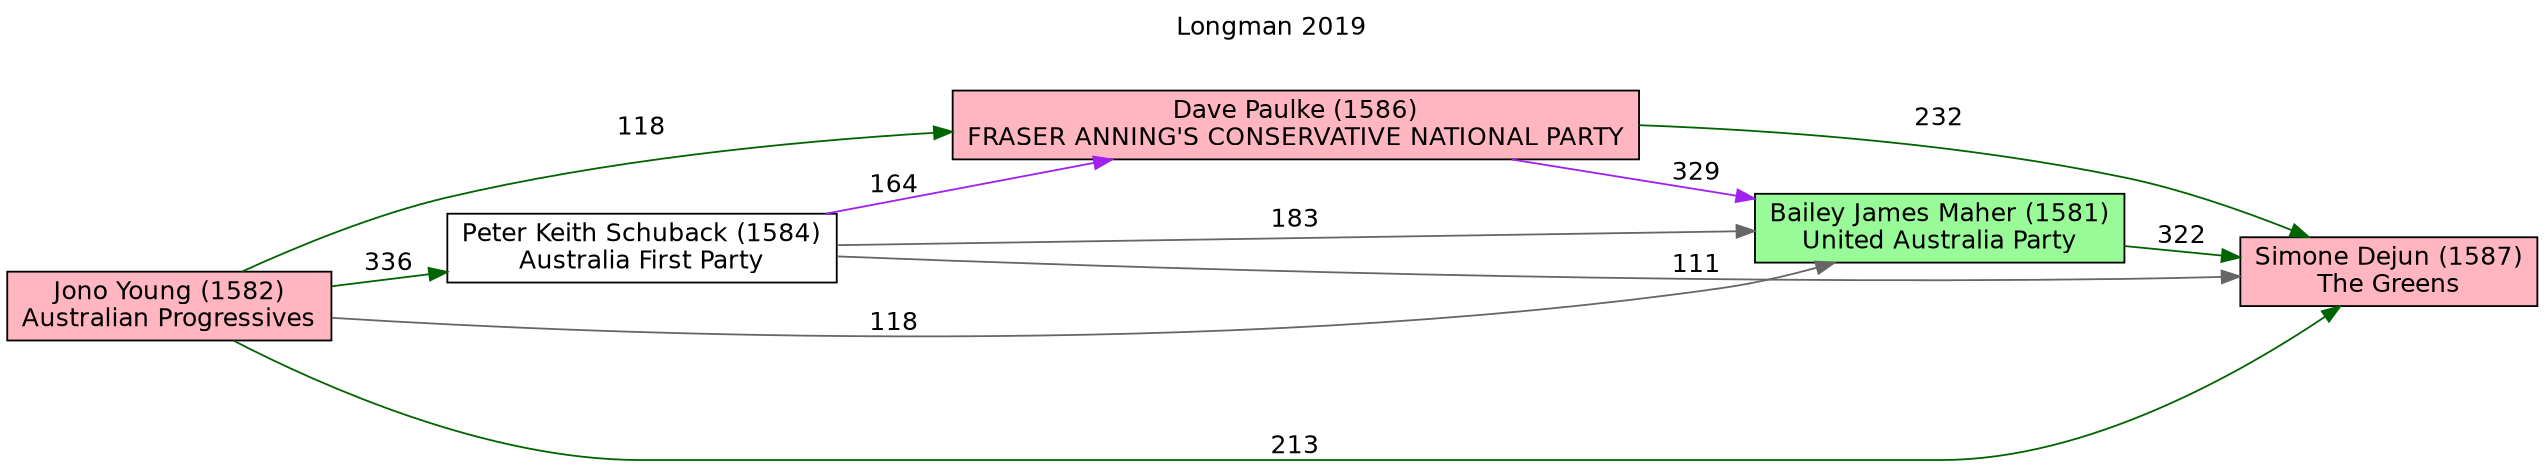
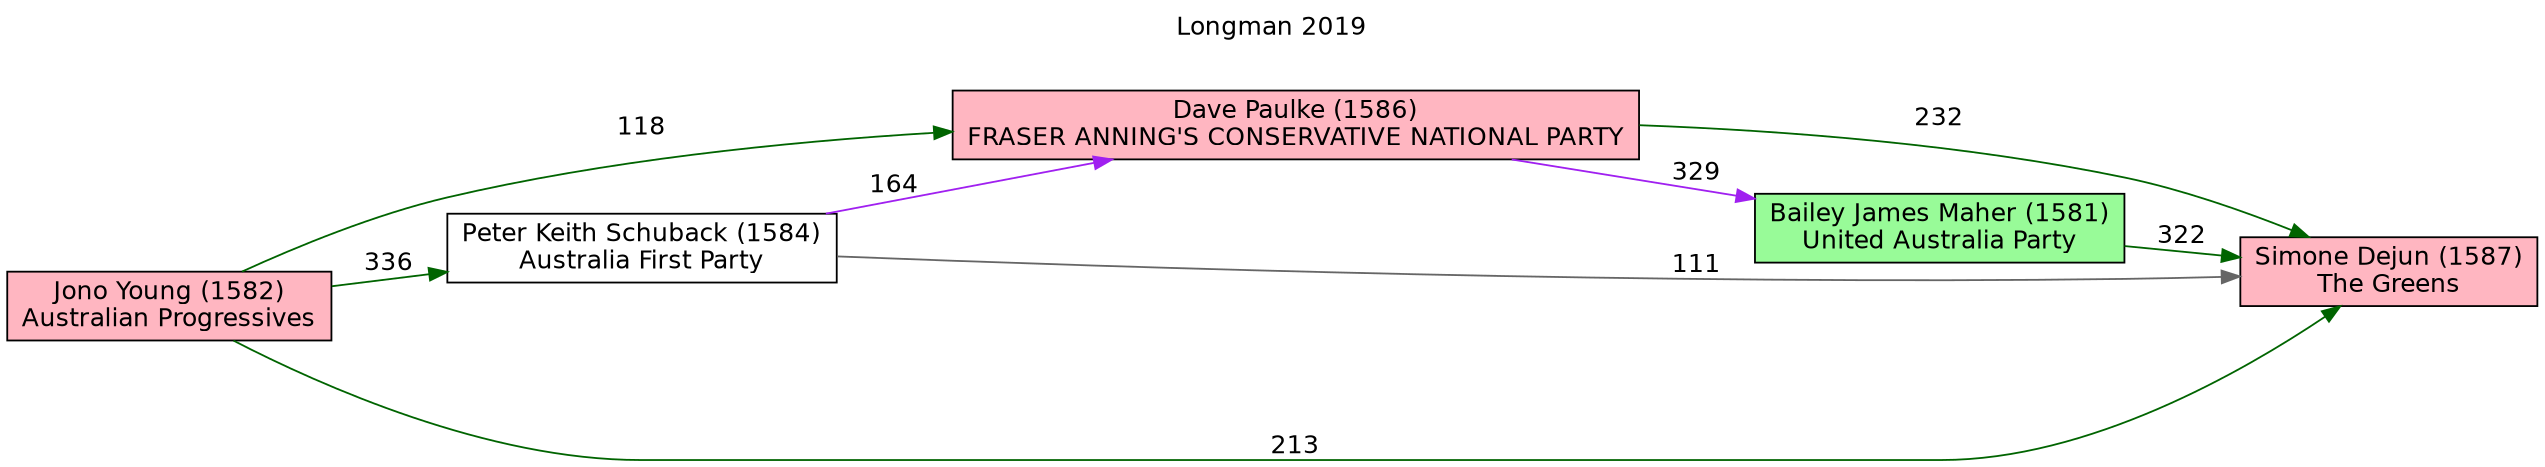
edge "Peter Keith Schuback (1584) Australia First Party" -> "Bailey James Maher (1581) United Australia Party": removed, label "183"
edge "Jono Young (1582) Australian Progressives" -> "Bailey James Maher (1581) United Australia Party": removed, label "118"
